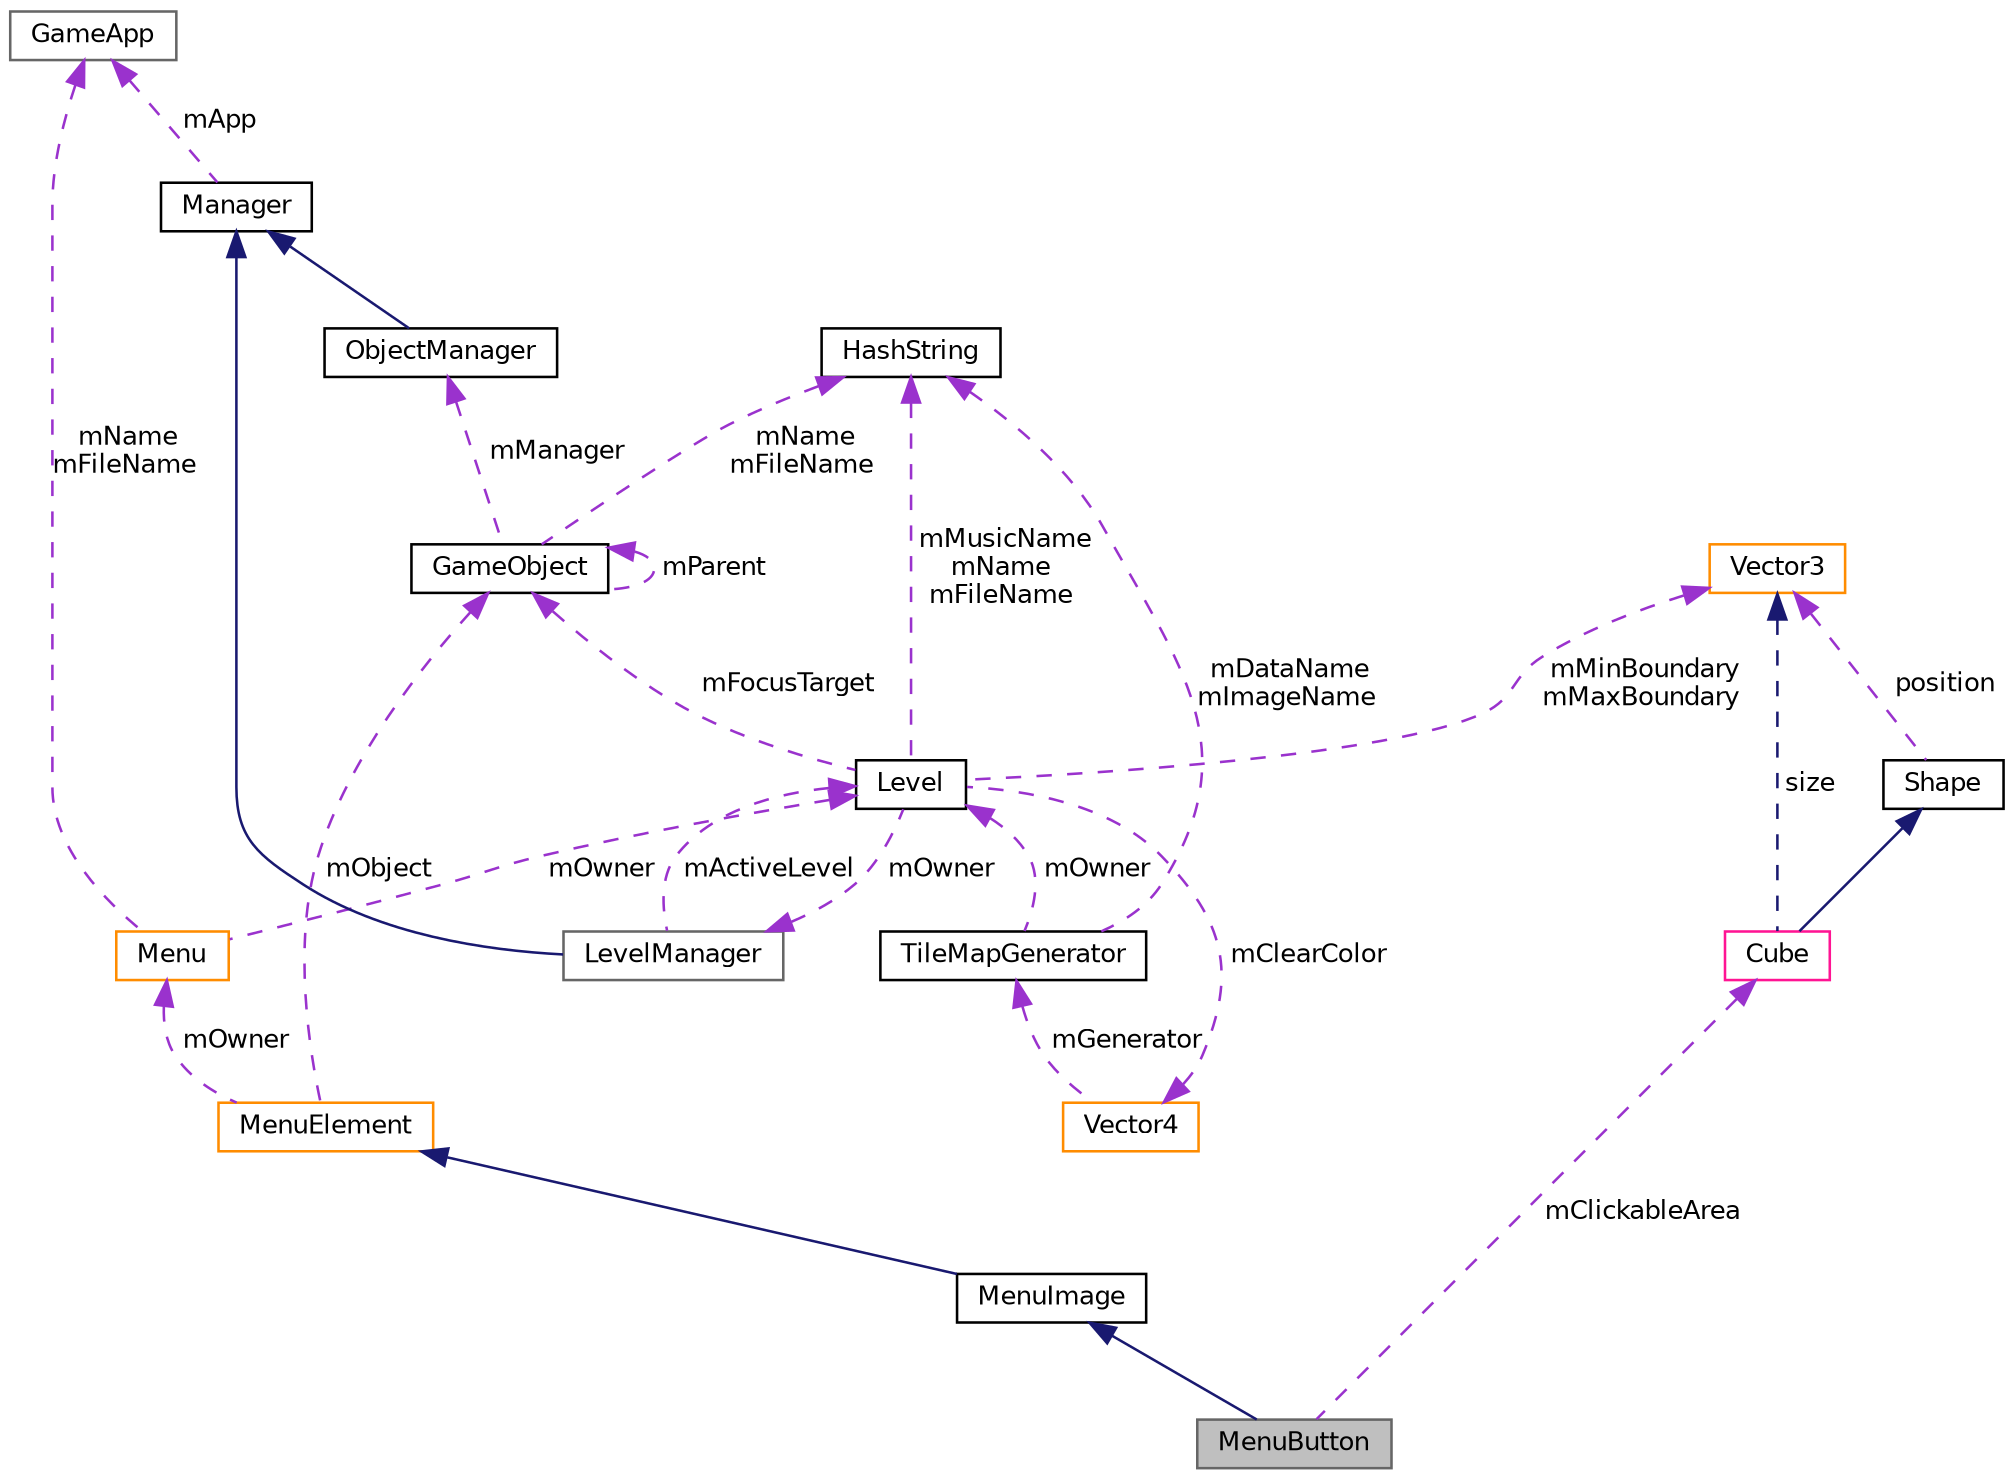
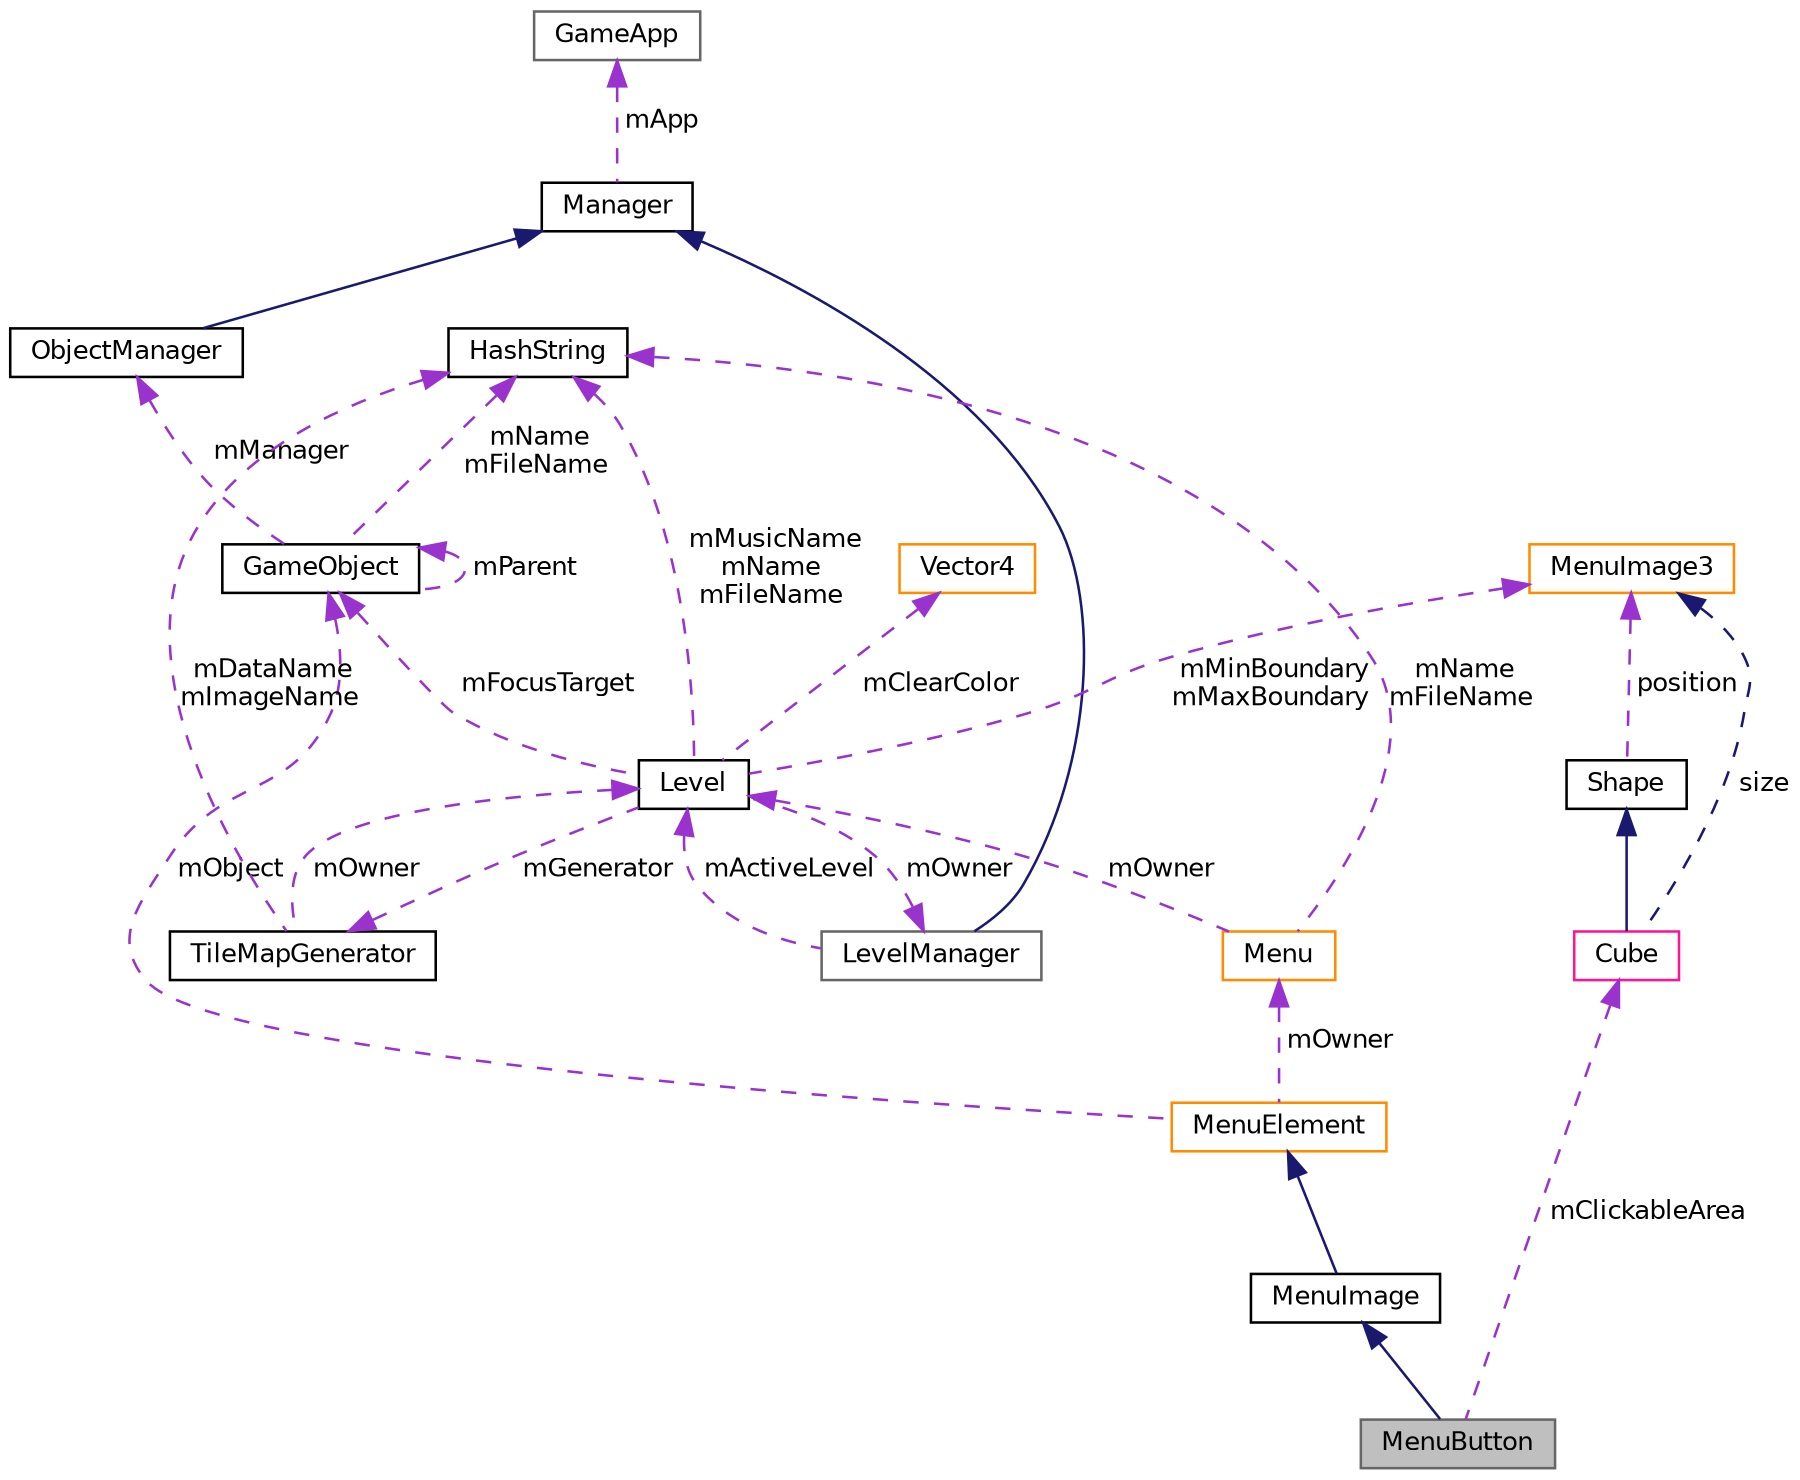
edge "Menu" -> "GameApp": now "Menu" -> "HashString"
node "Vector3": label "Vector3" -> "MenuImage3"
edge "Vector4" -> "TileMapGenerator": now "Level" -> "TileMapGenerator"
